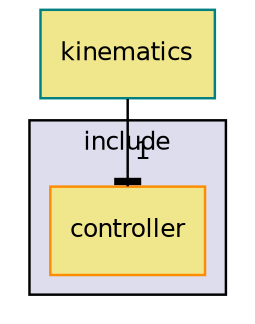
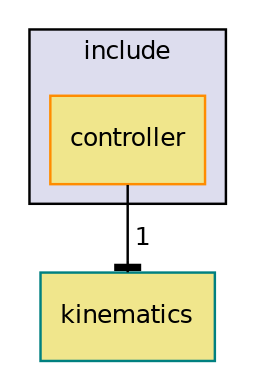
edge "kinematics" -> "controller": reversed
